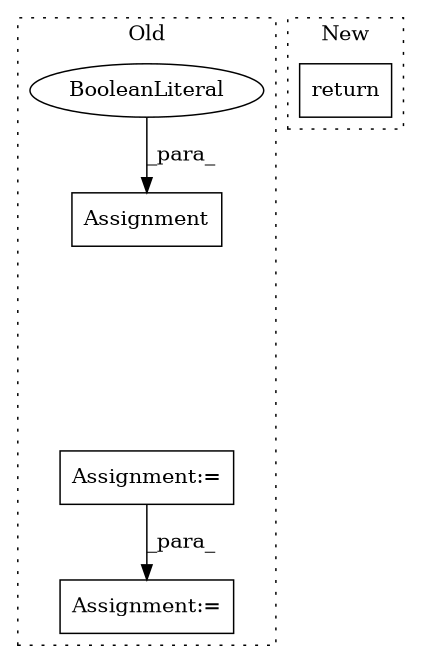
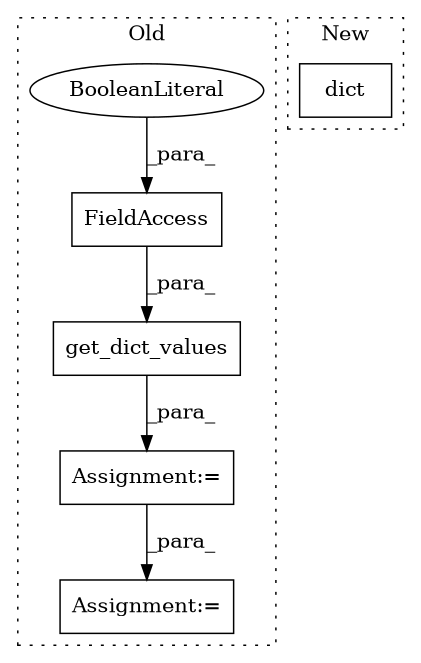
node "return": label "return" -> "dict"
node "Assignment": label "Assignment" -> "FieldAccess"
node "get_dict_values": added
